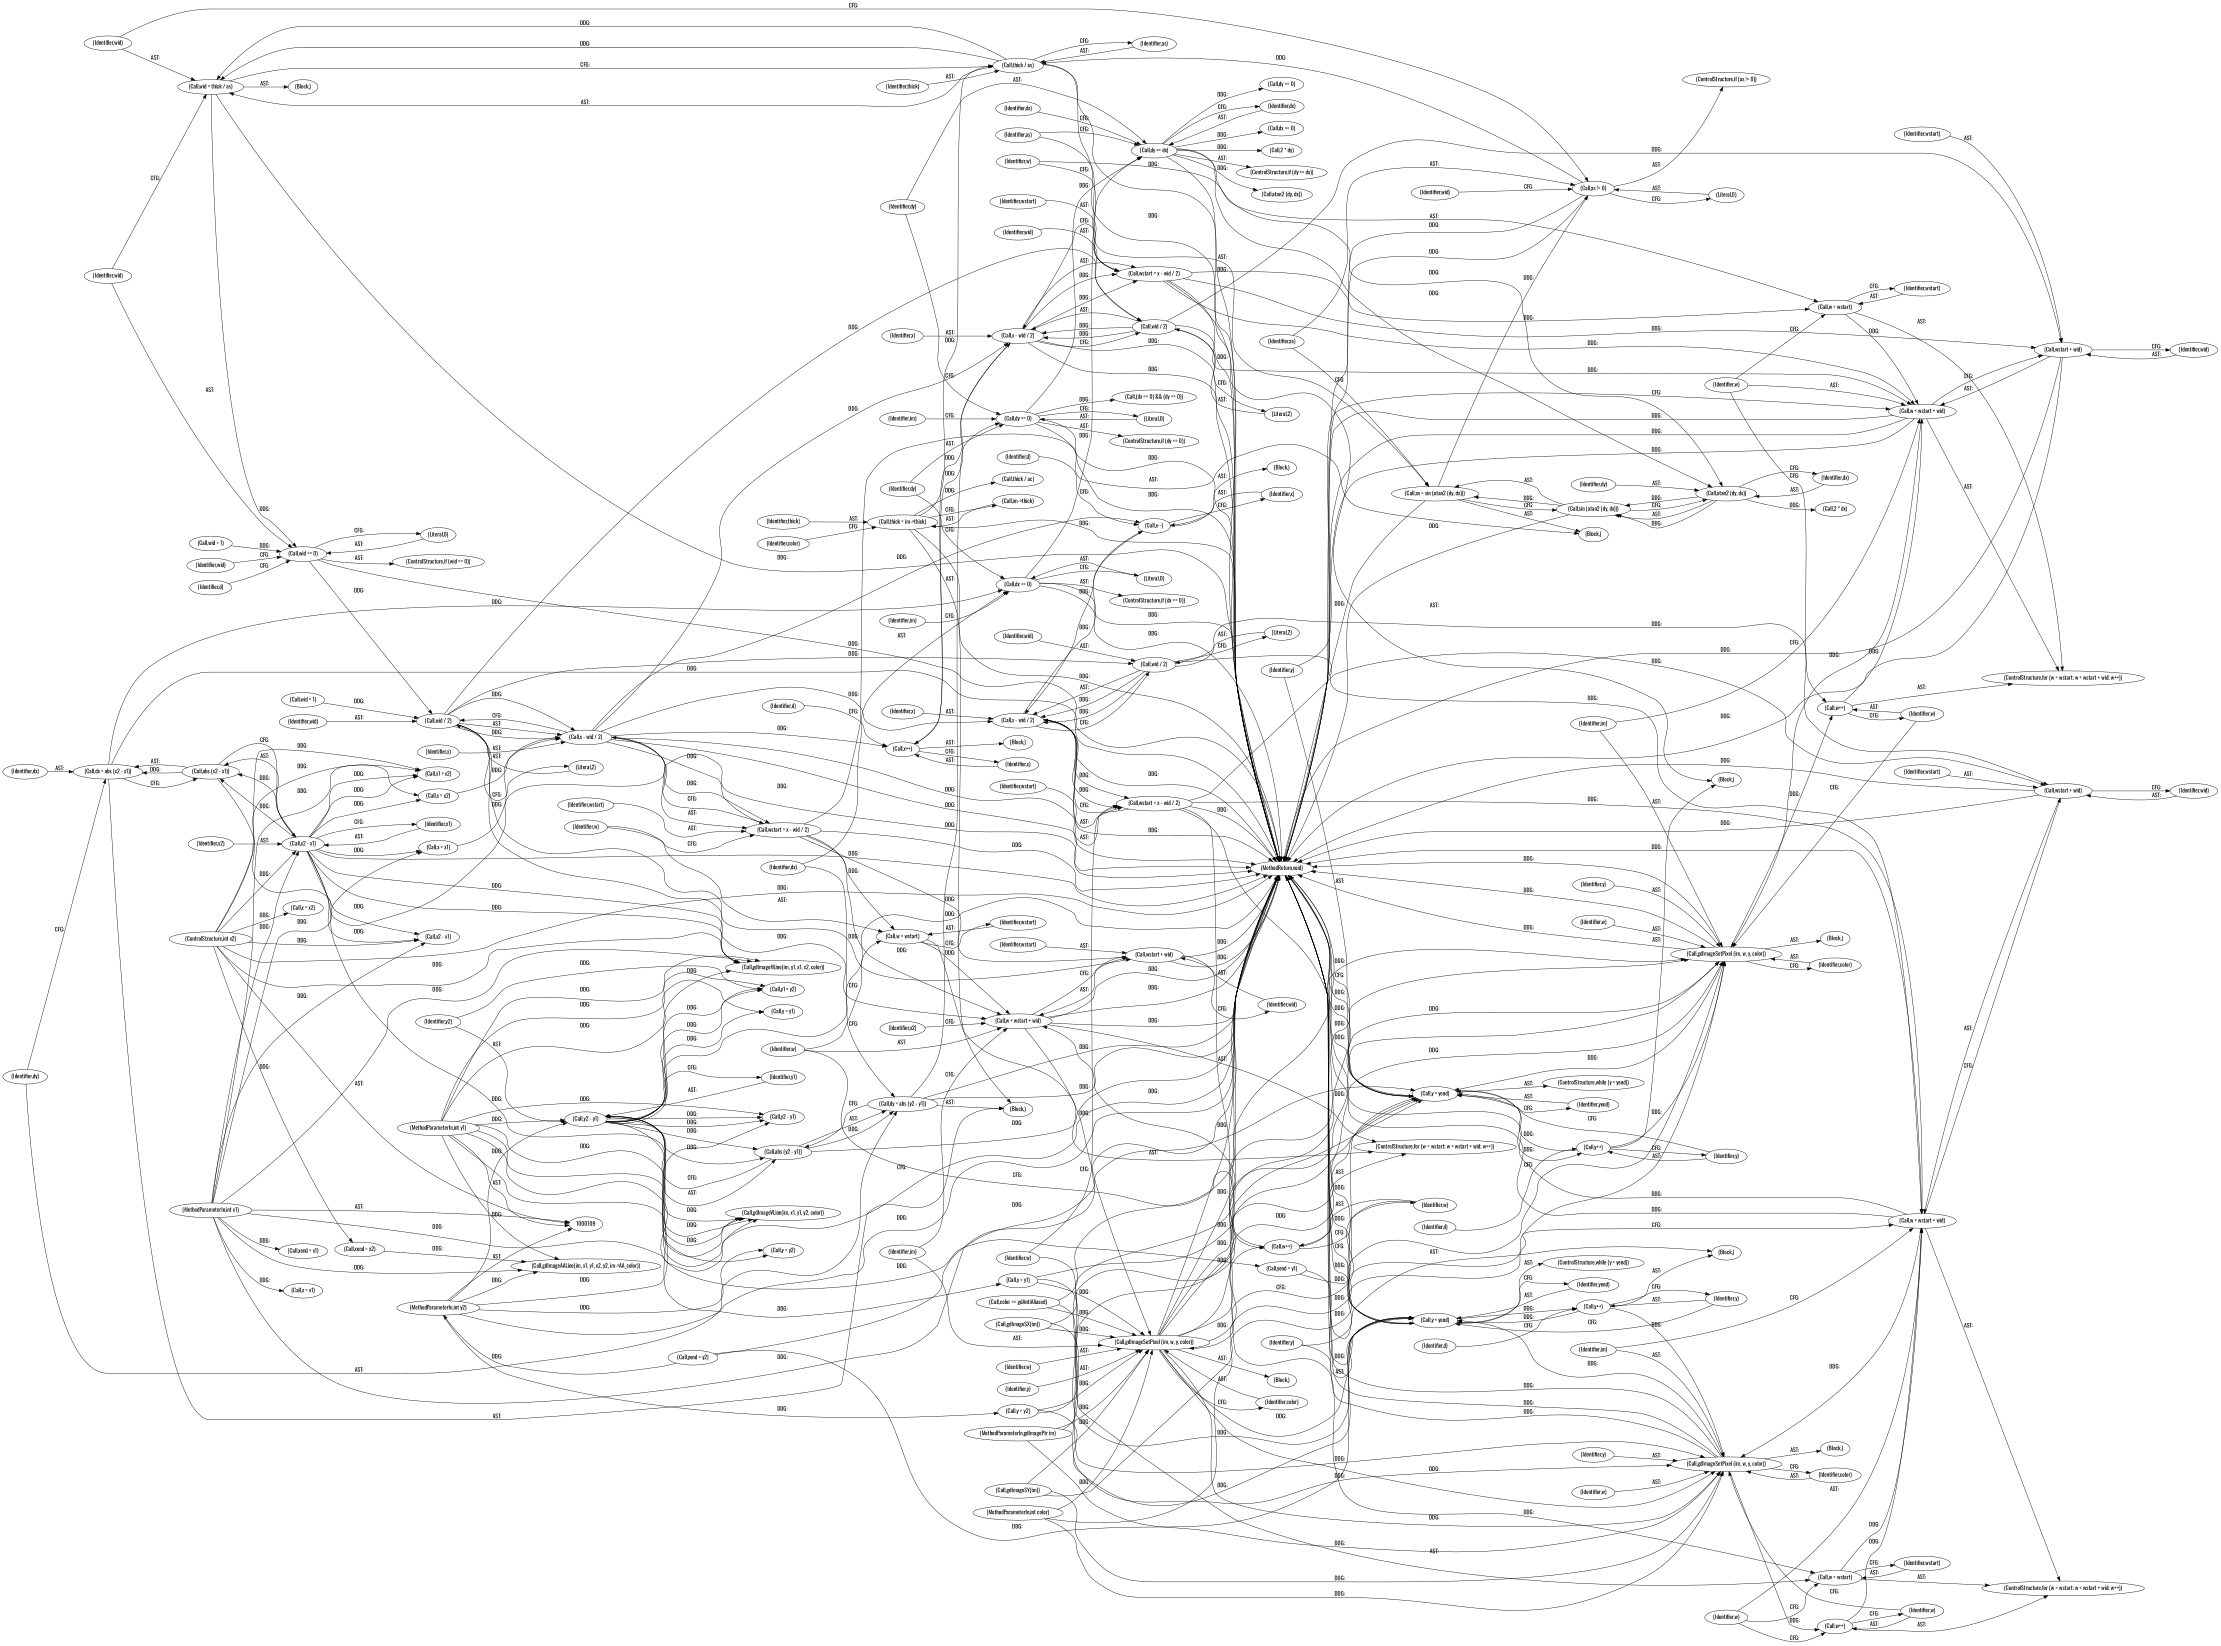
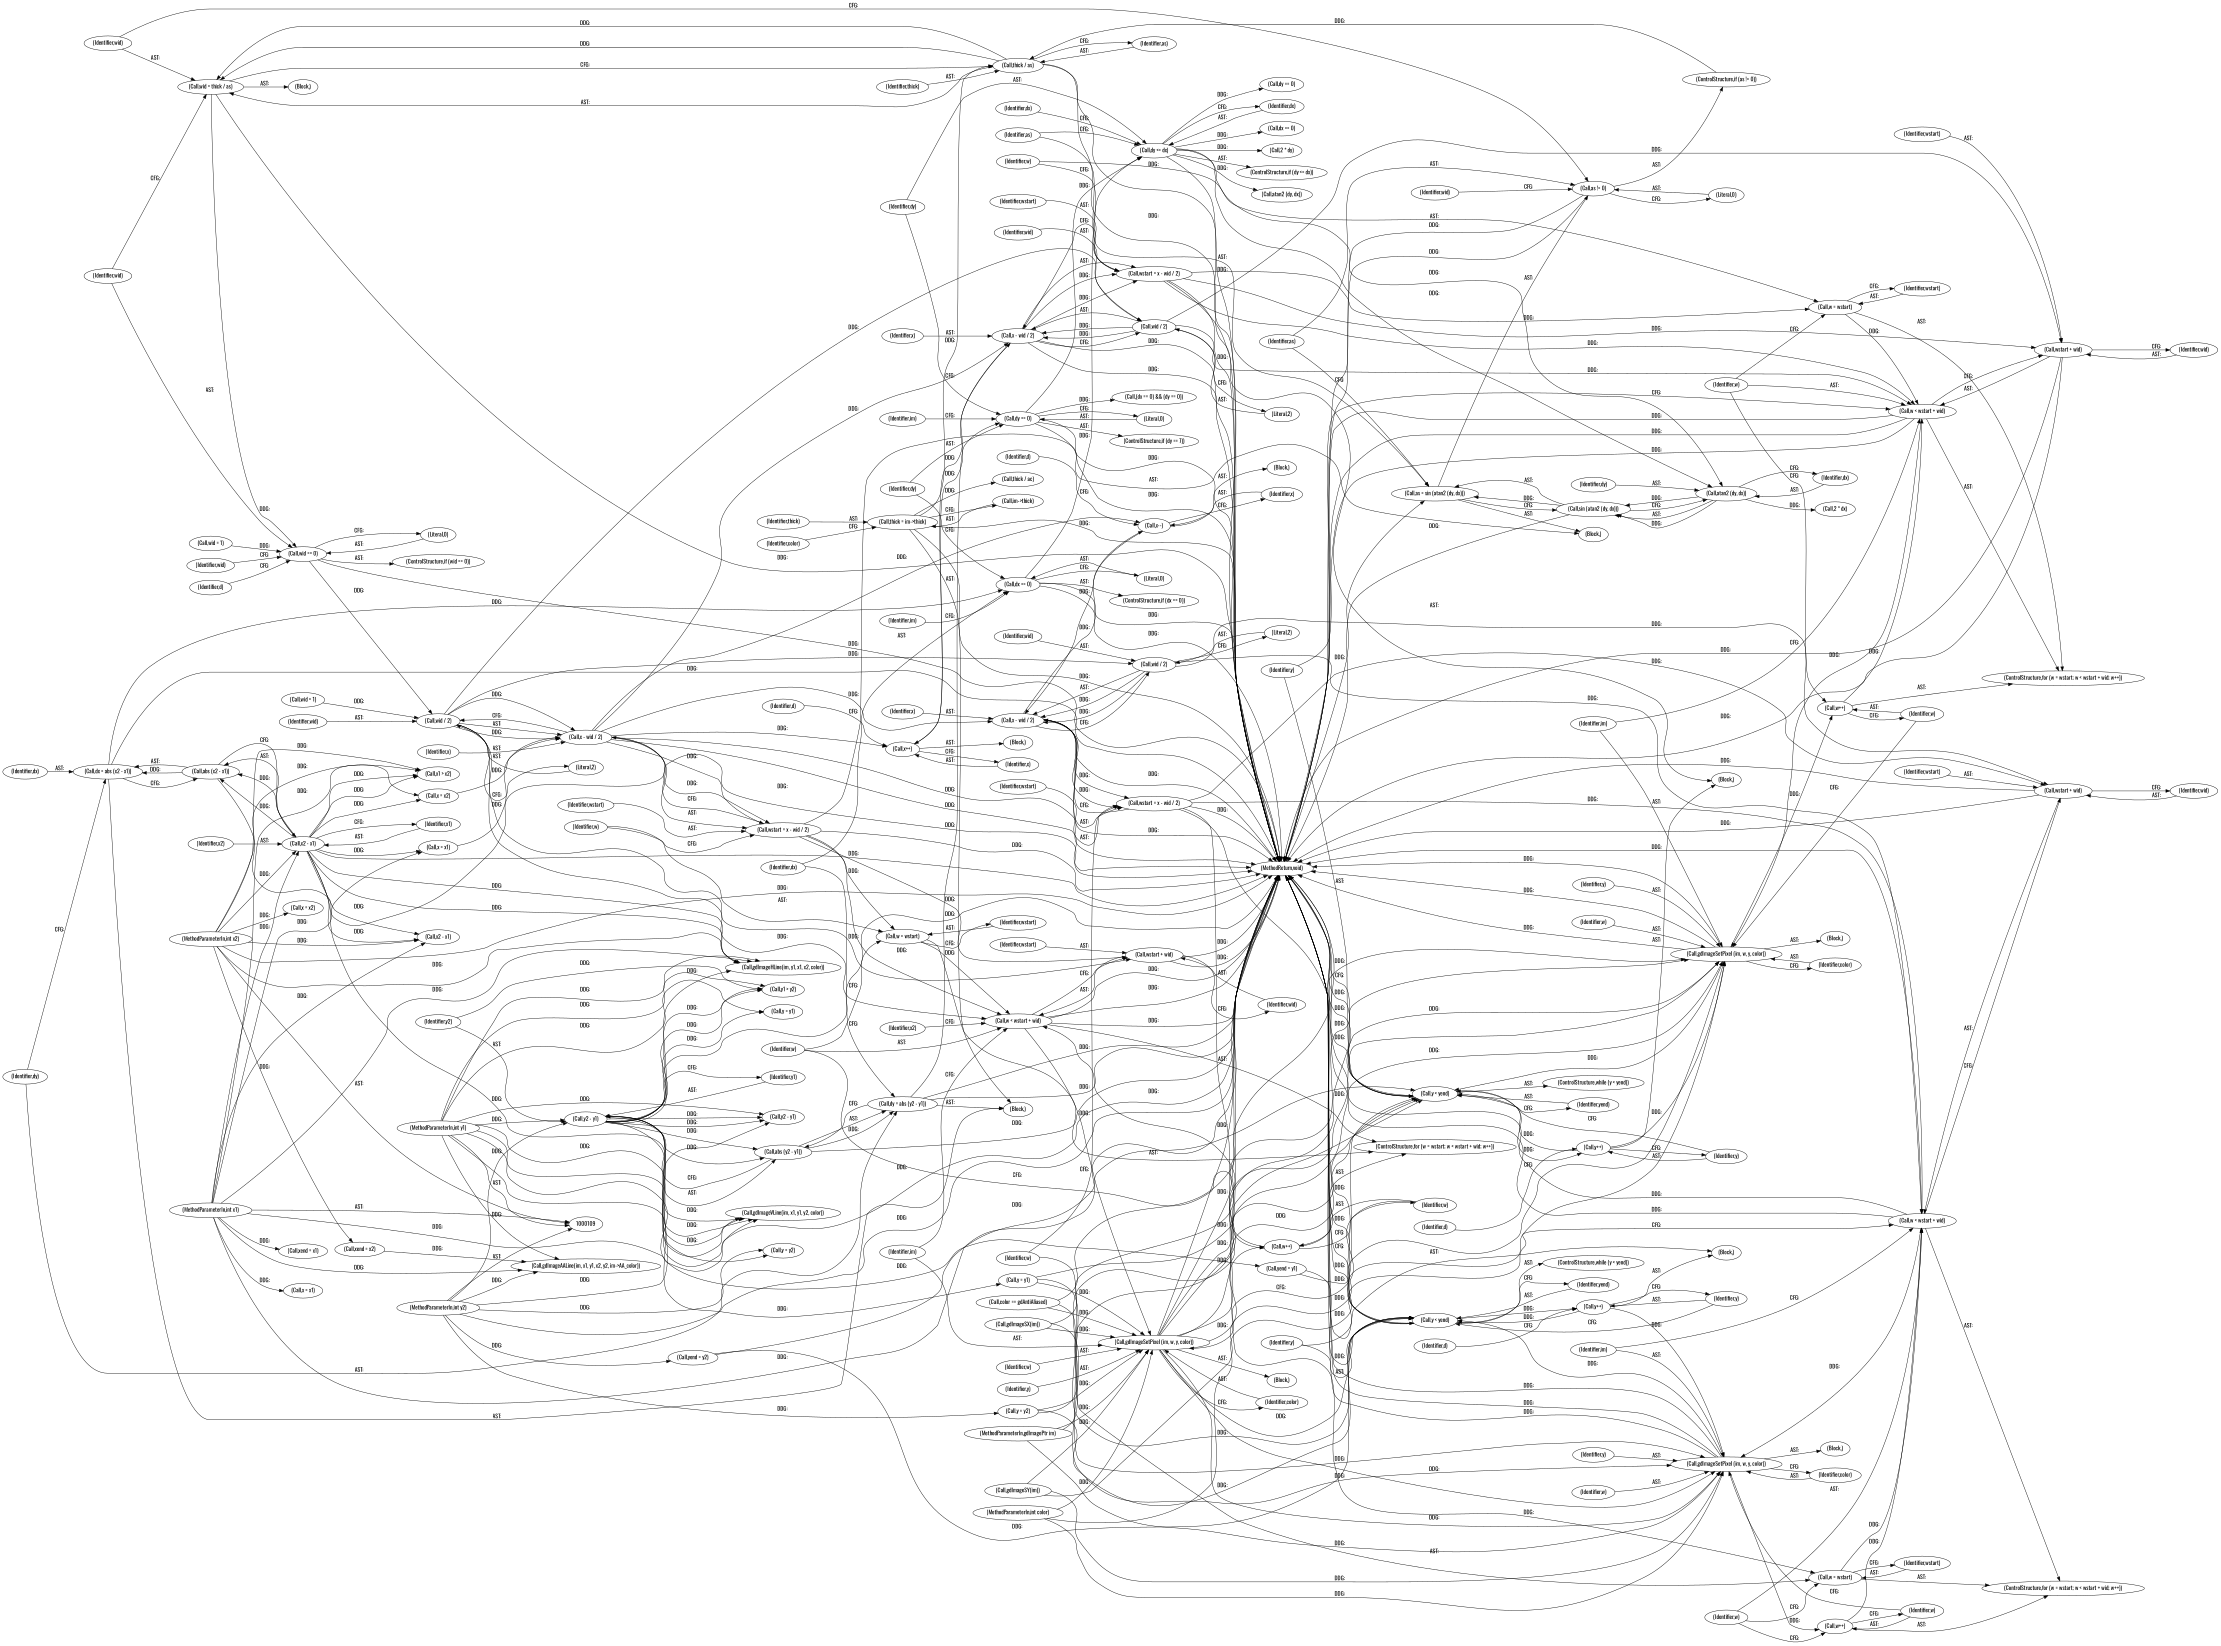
edge "(Call,as != 0)" -> "(Call,thick / as)": now "(ControlStructure,if (as != 0))" -> "(Call,thick / as)"
edge "(Call,as = sin (atan2 (dy, dx)))" -> "(Call,as != 0)": label "DDG: " -> "AST: "
node "(ControlStructure,if (dy == 0))": label "(ControlStructure,if (dy == 0))" -> "(ControlStructure,if (dy == 7))"
edge "(Call,as = sin (atan2 (dy, dx)))" -> "(MethodReturn,void)": reversed
node "(ControlStructure,int x2)": label "(ControlStructure,int x2)" -> "(MethodParameterIn,int x2)"
edge "(MethodParameterIn,int y1)" -> "(MethodReturn,void)": label "CFG: " -> "DDG: "
edge "(Call,yend = y2)" -> "(MethodParameterIn,int y2)": reversed
